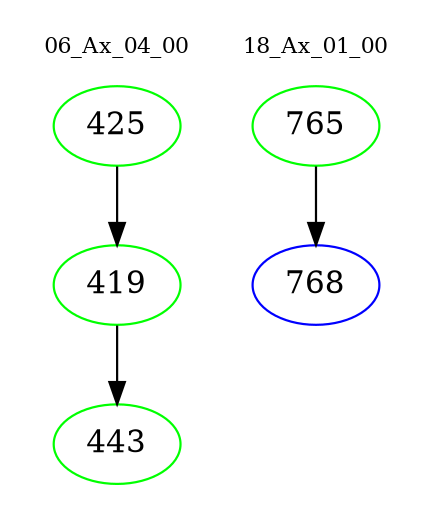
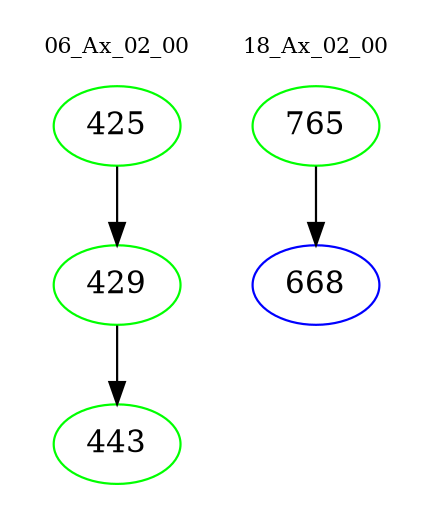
cluster "06_Ax_04_00": label "06_Ax_04_00" -> "06_Ax_02_00"
cluster "18_Ax_01_00": label "18_Ax_01_00" -> "18_Ax_02_00"
node "419": label "419" -> "429"
node "768": label "768" -> "668"
